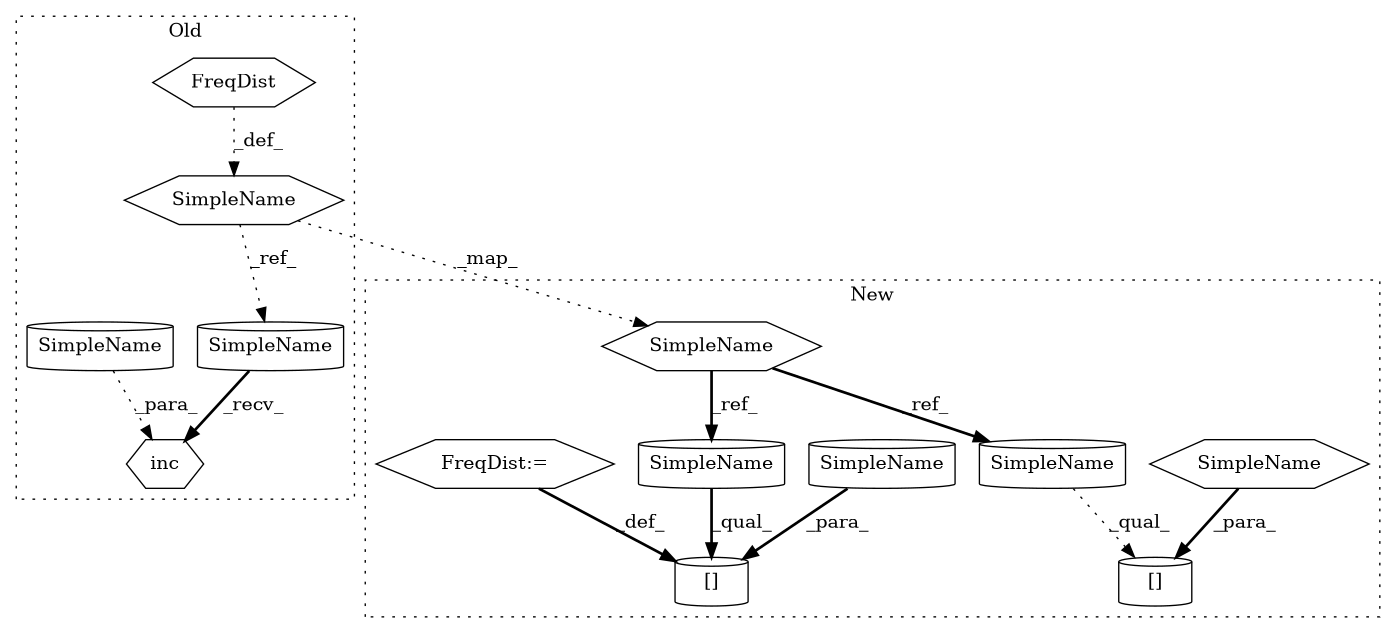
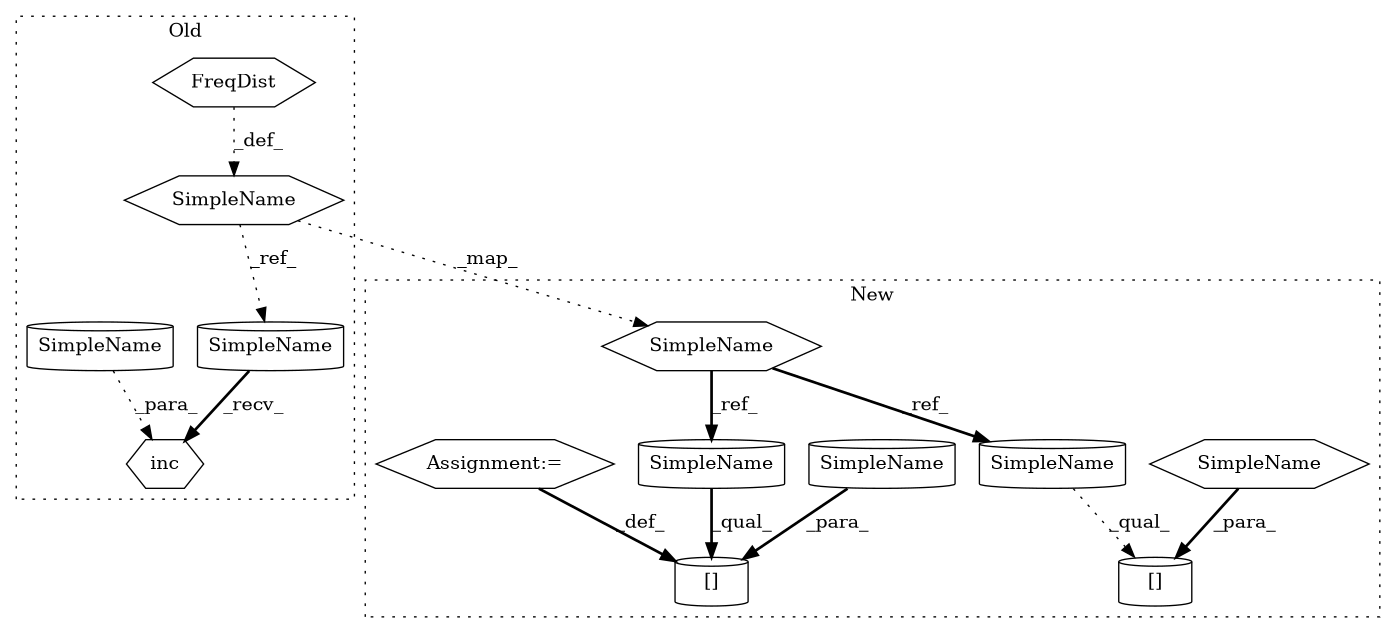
node "FreqDist:=": label "FreqDist:=" -> "Assignment:="
